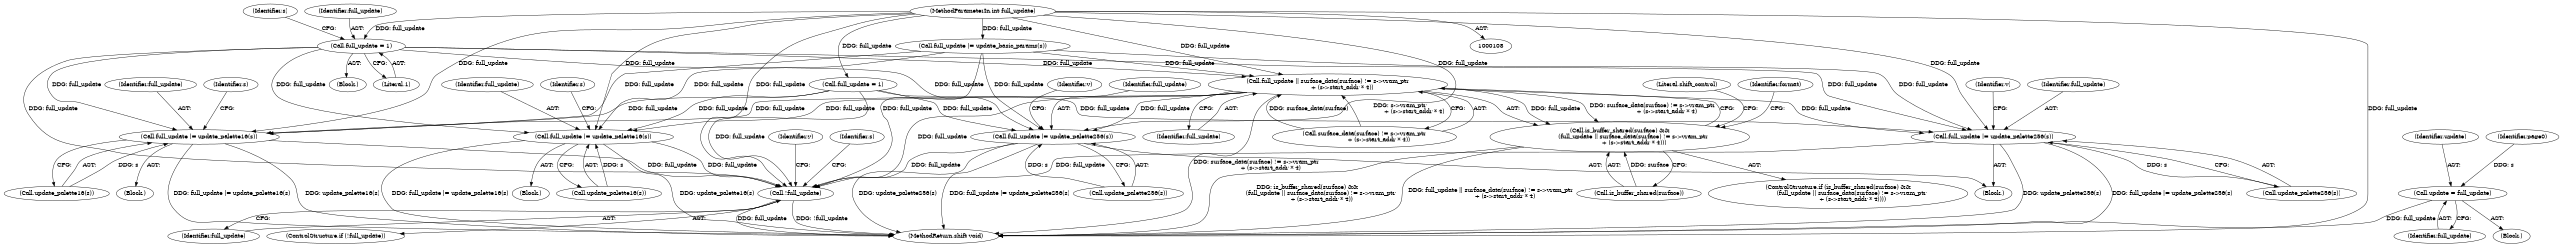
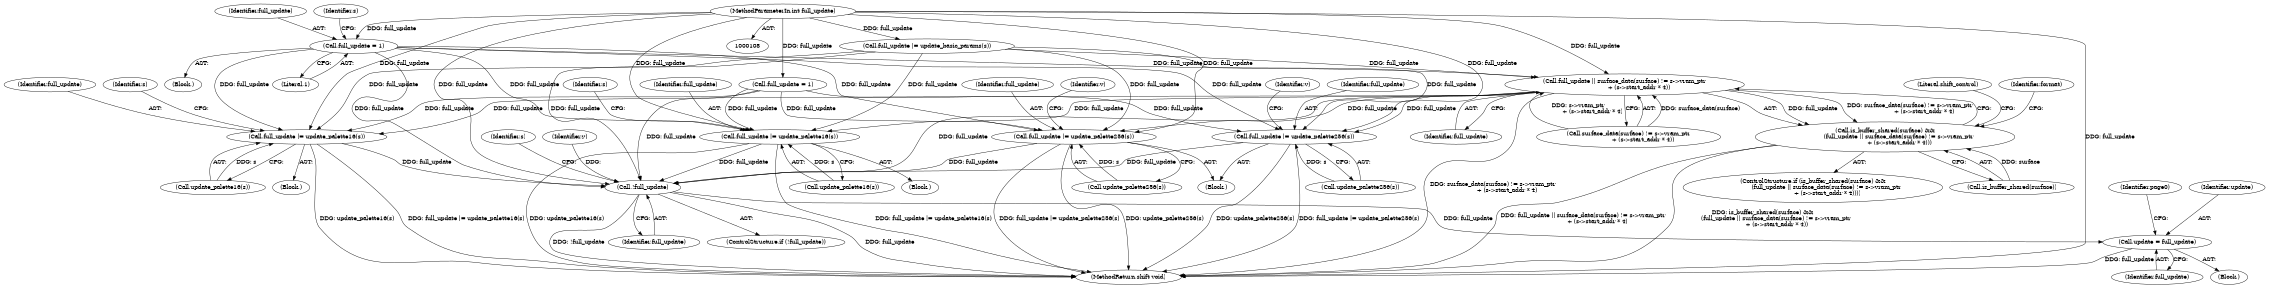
edge "(Identifier,y)" -> "(Call,!full_update)": label "CFG: " -> "DDG: "
edge "(Identifier,page0)" -> "(Call,update = full_update)": label "DDG: s" -> "CFG: "
edge "(Call,!full_update)" -> "(Call,update = full_update)": added, label "DDG: full_update"
